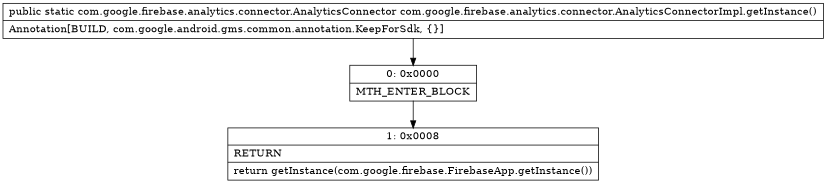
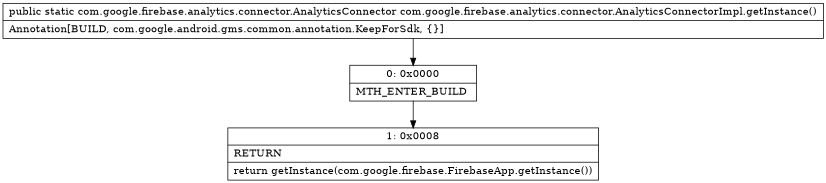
node "0: 0x0000": text "MTH_ENTER_BLOCK" -> "MTH_ENTER_BUILD"
